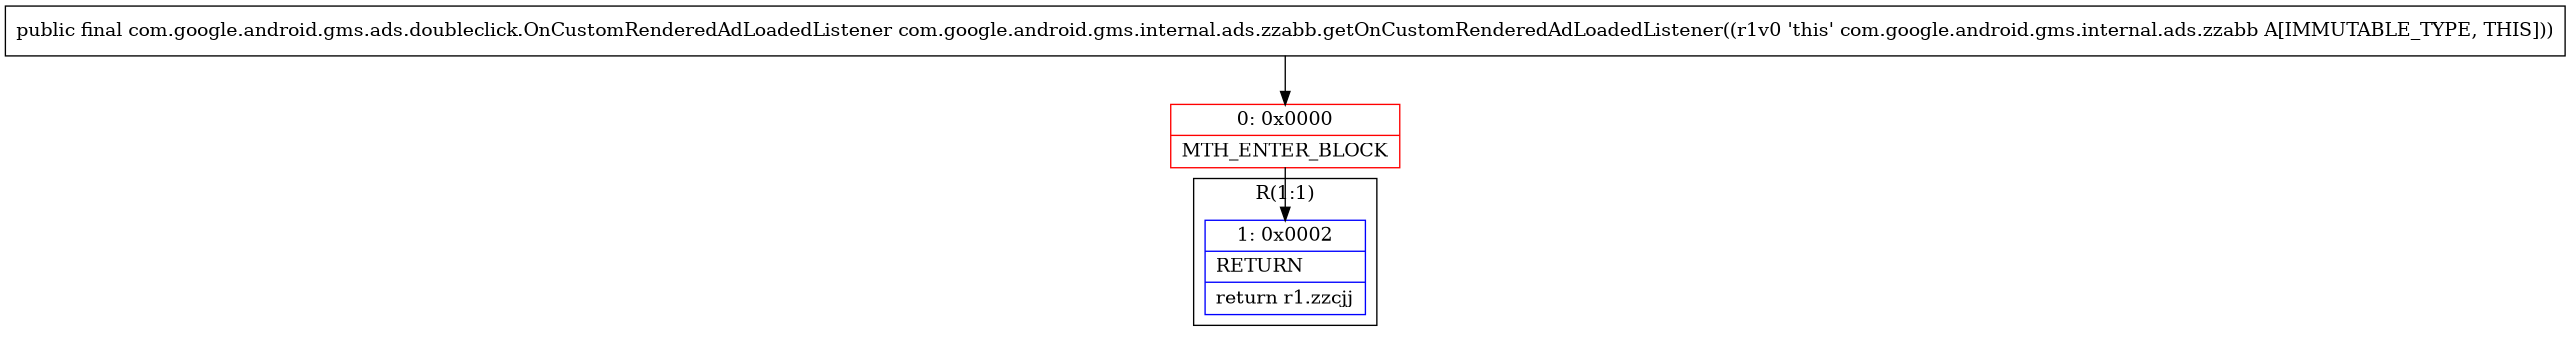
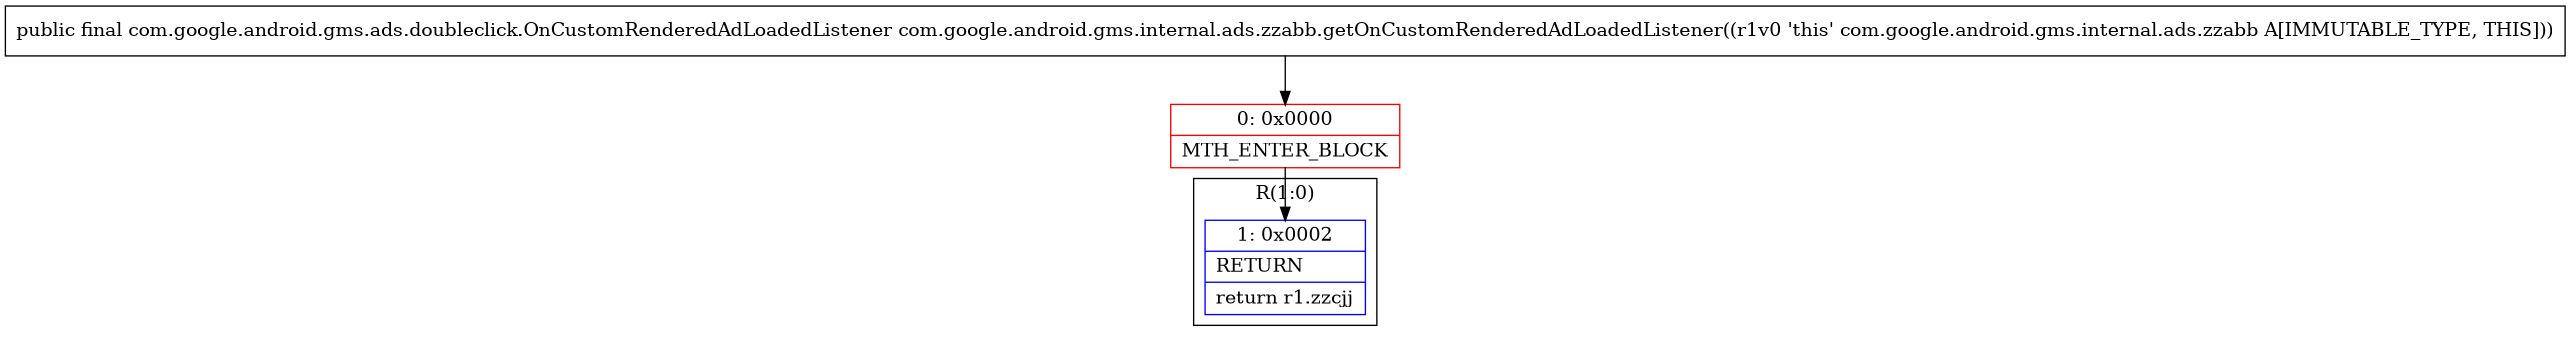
cluster "R(1:1)": label "R(1:1)" -> "R(1:0)"
